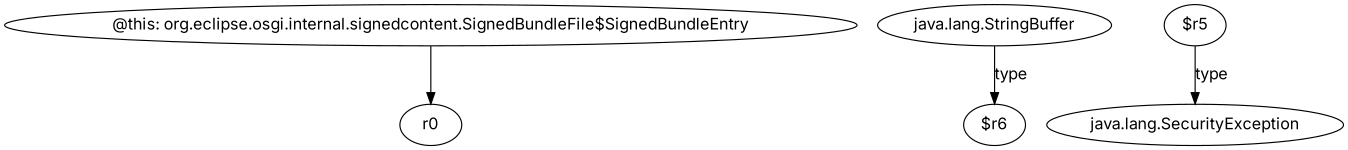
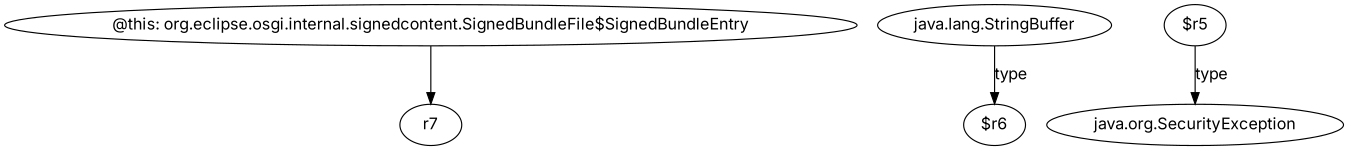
node "r0": label "r0" -> "r7"
node "java.lang.SecurityException": label "java.lang.SecurityException" -> "java.org.SecurityException"
